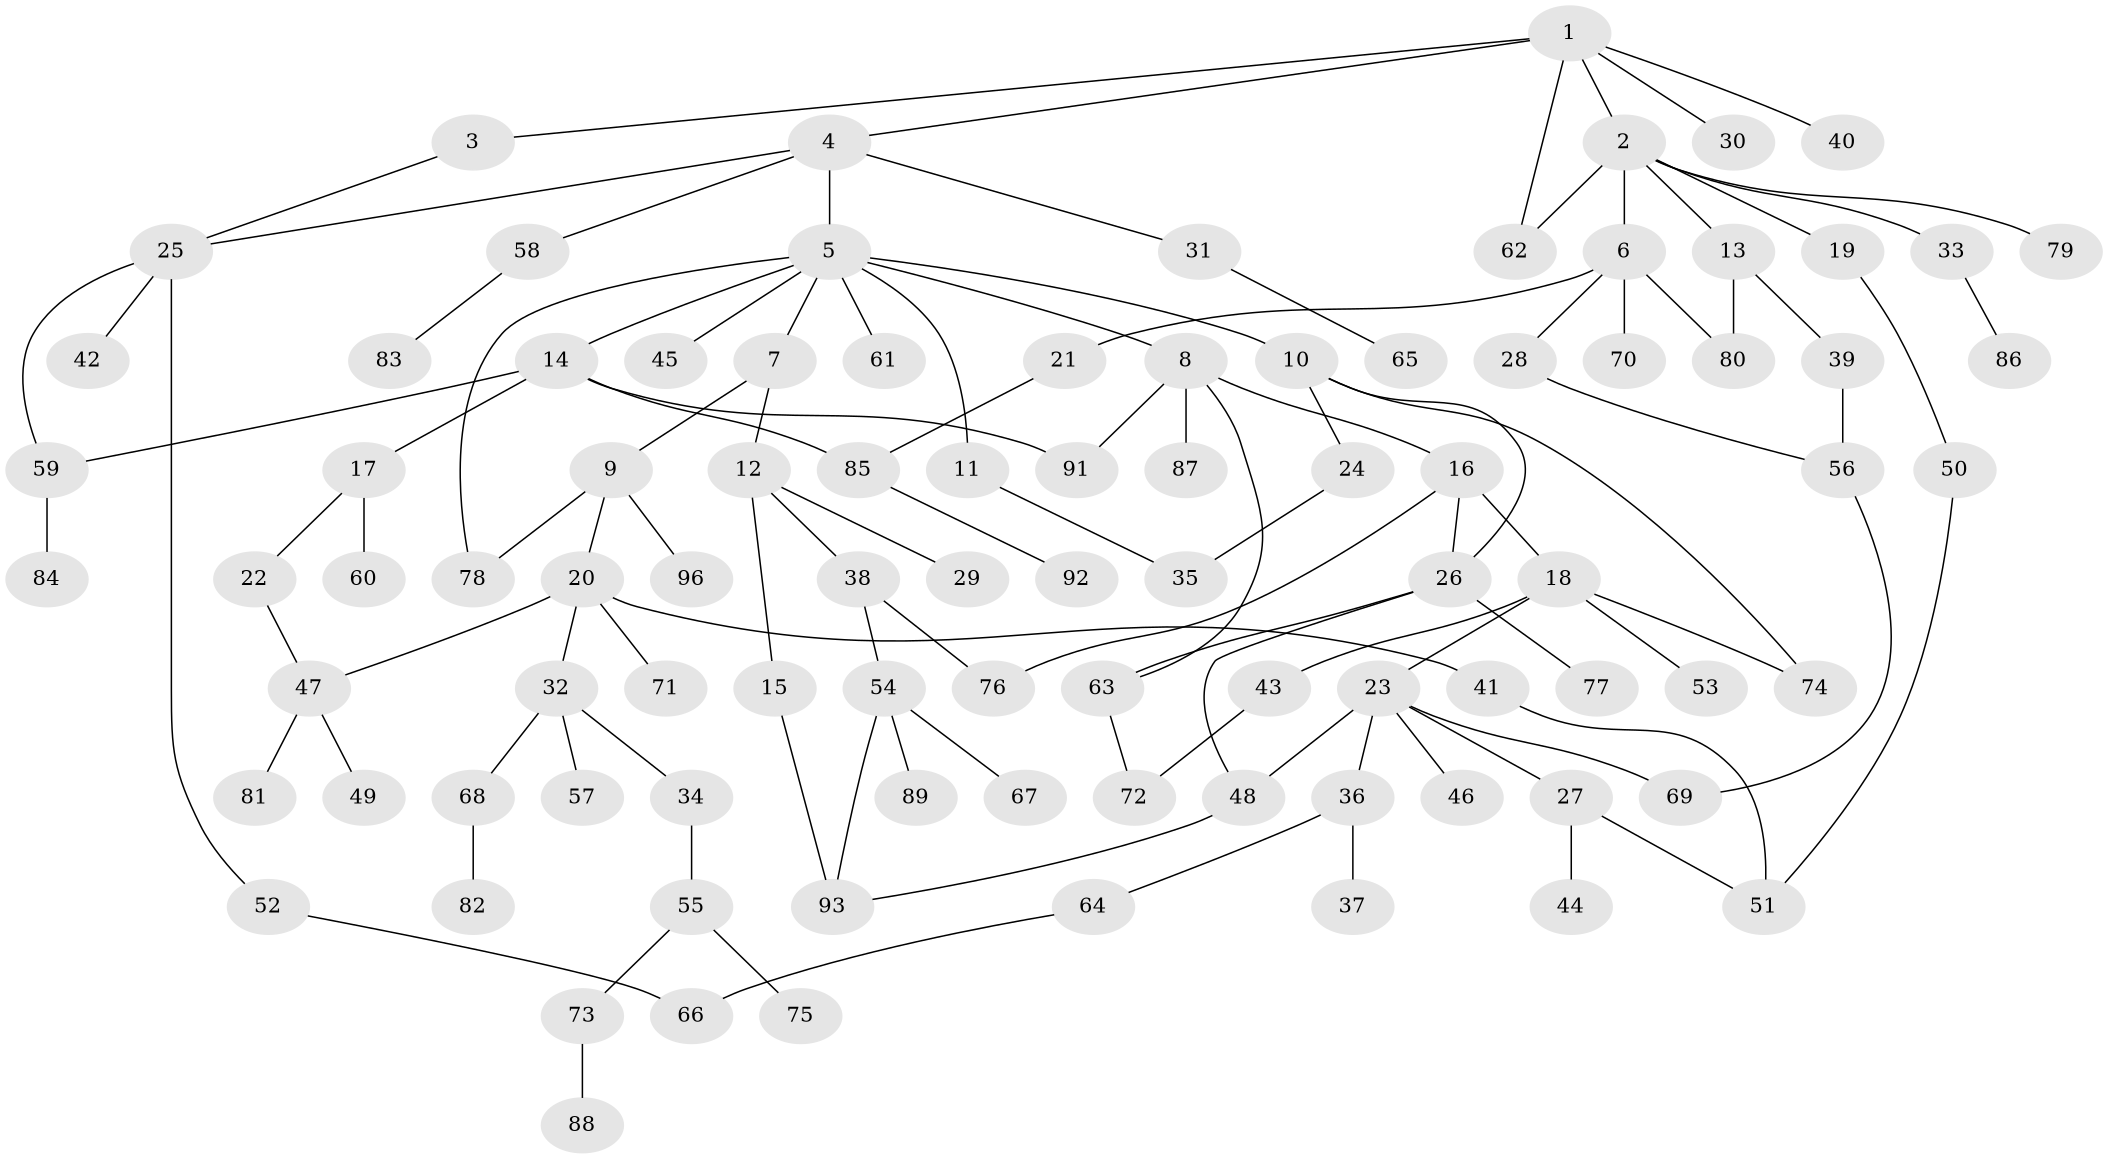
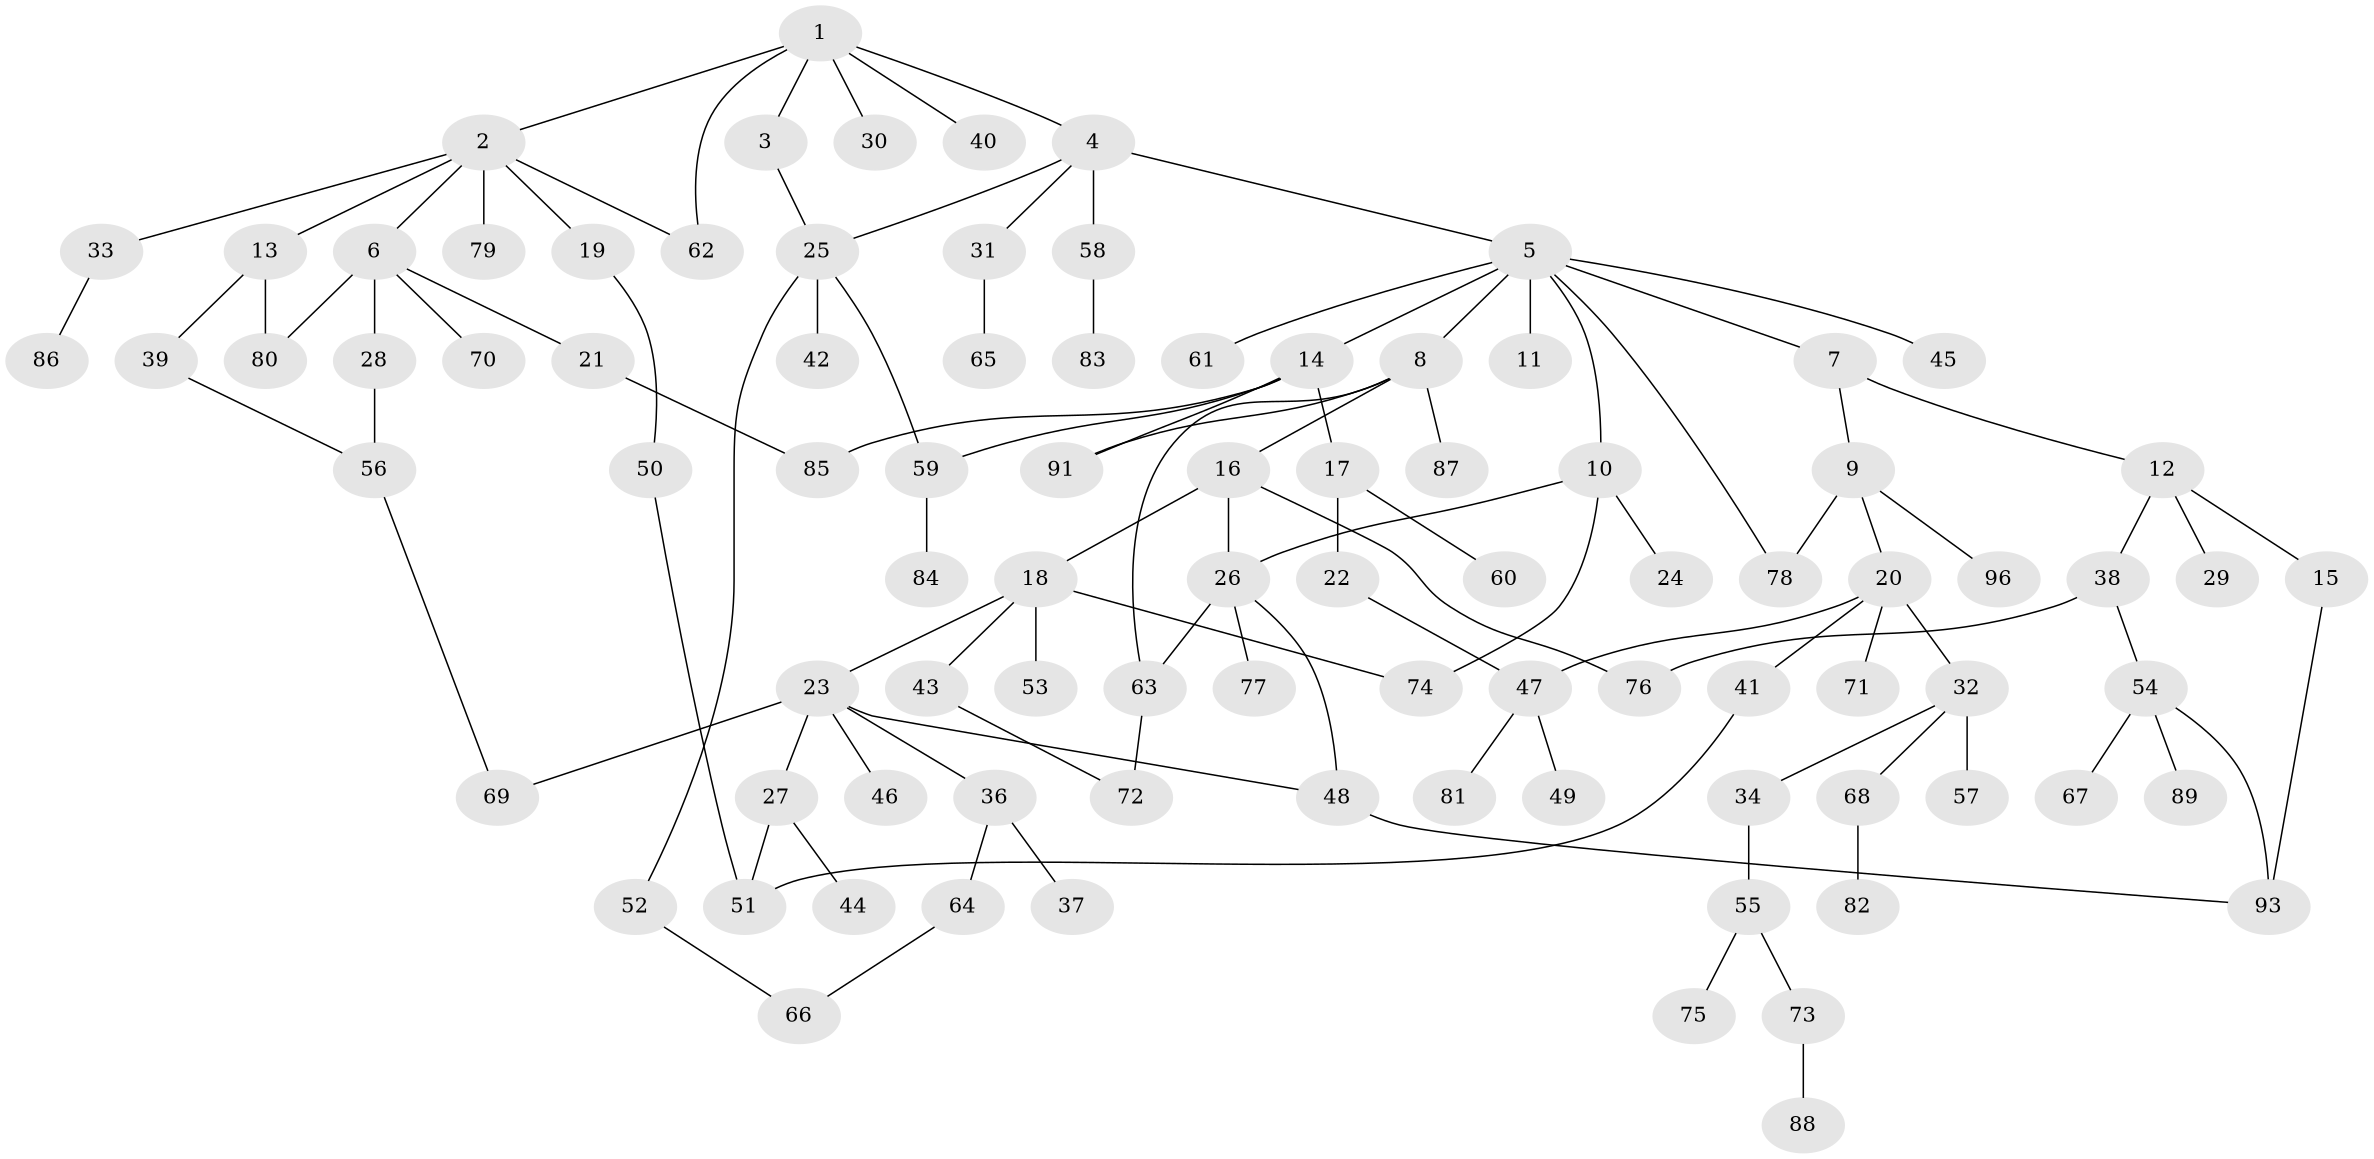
node "92": removed
node "35": removed
